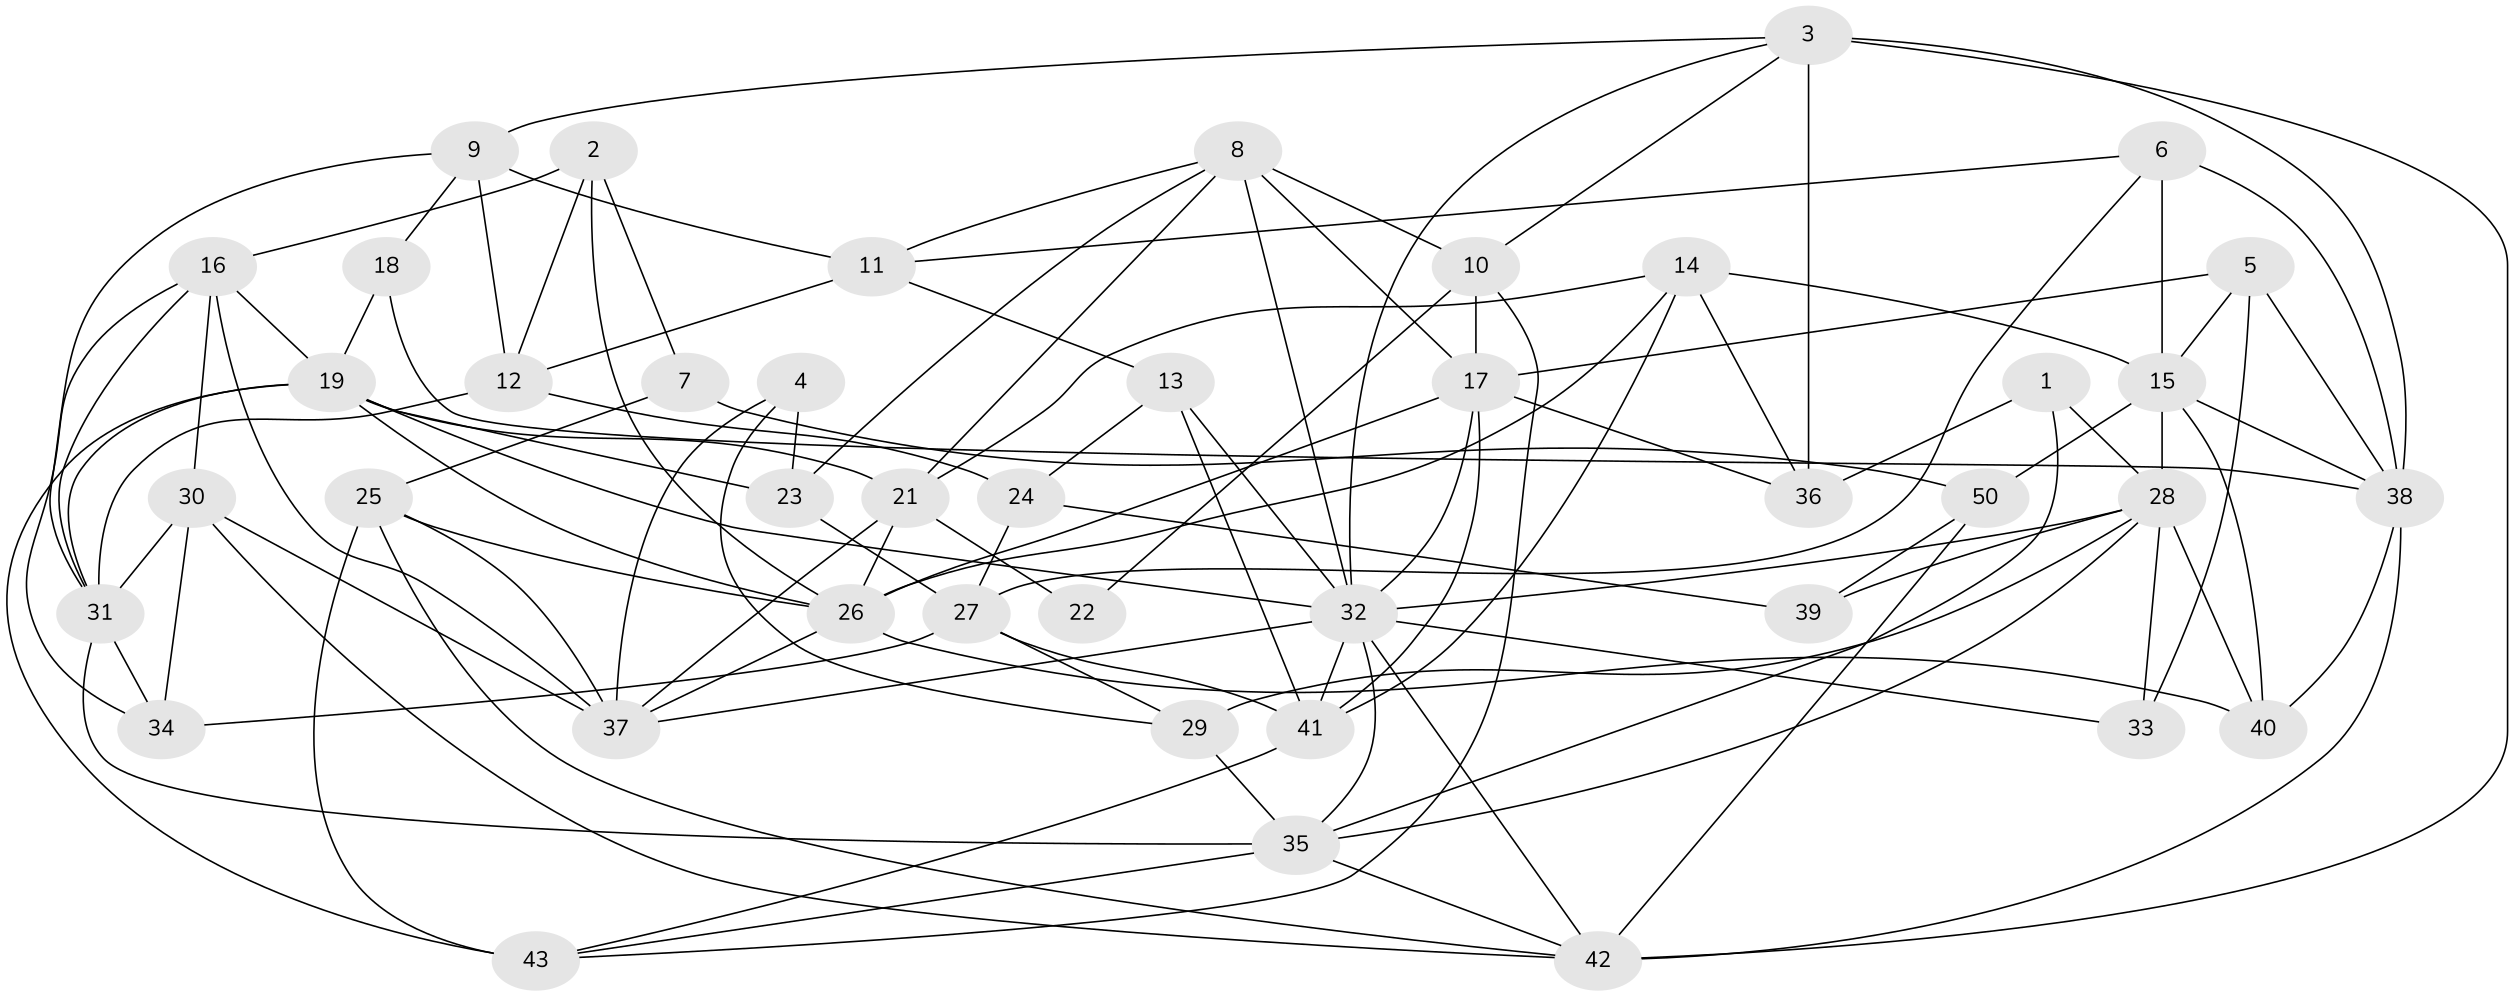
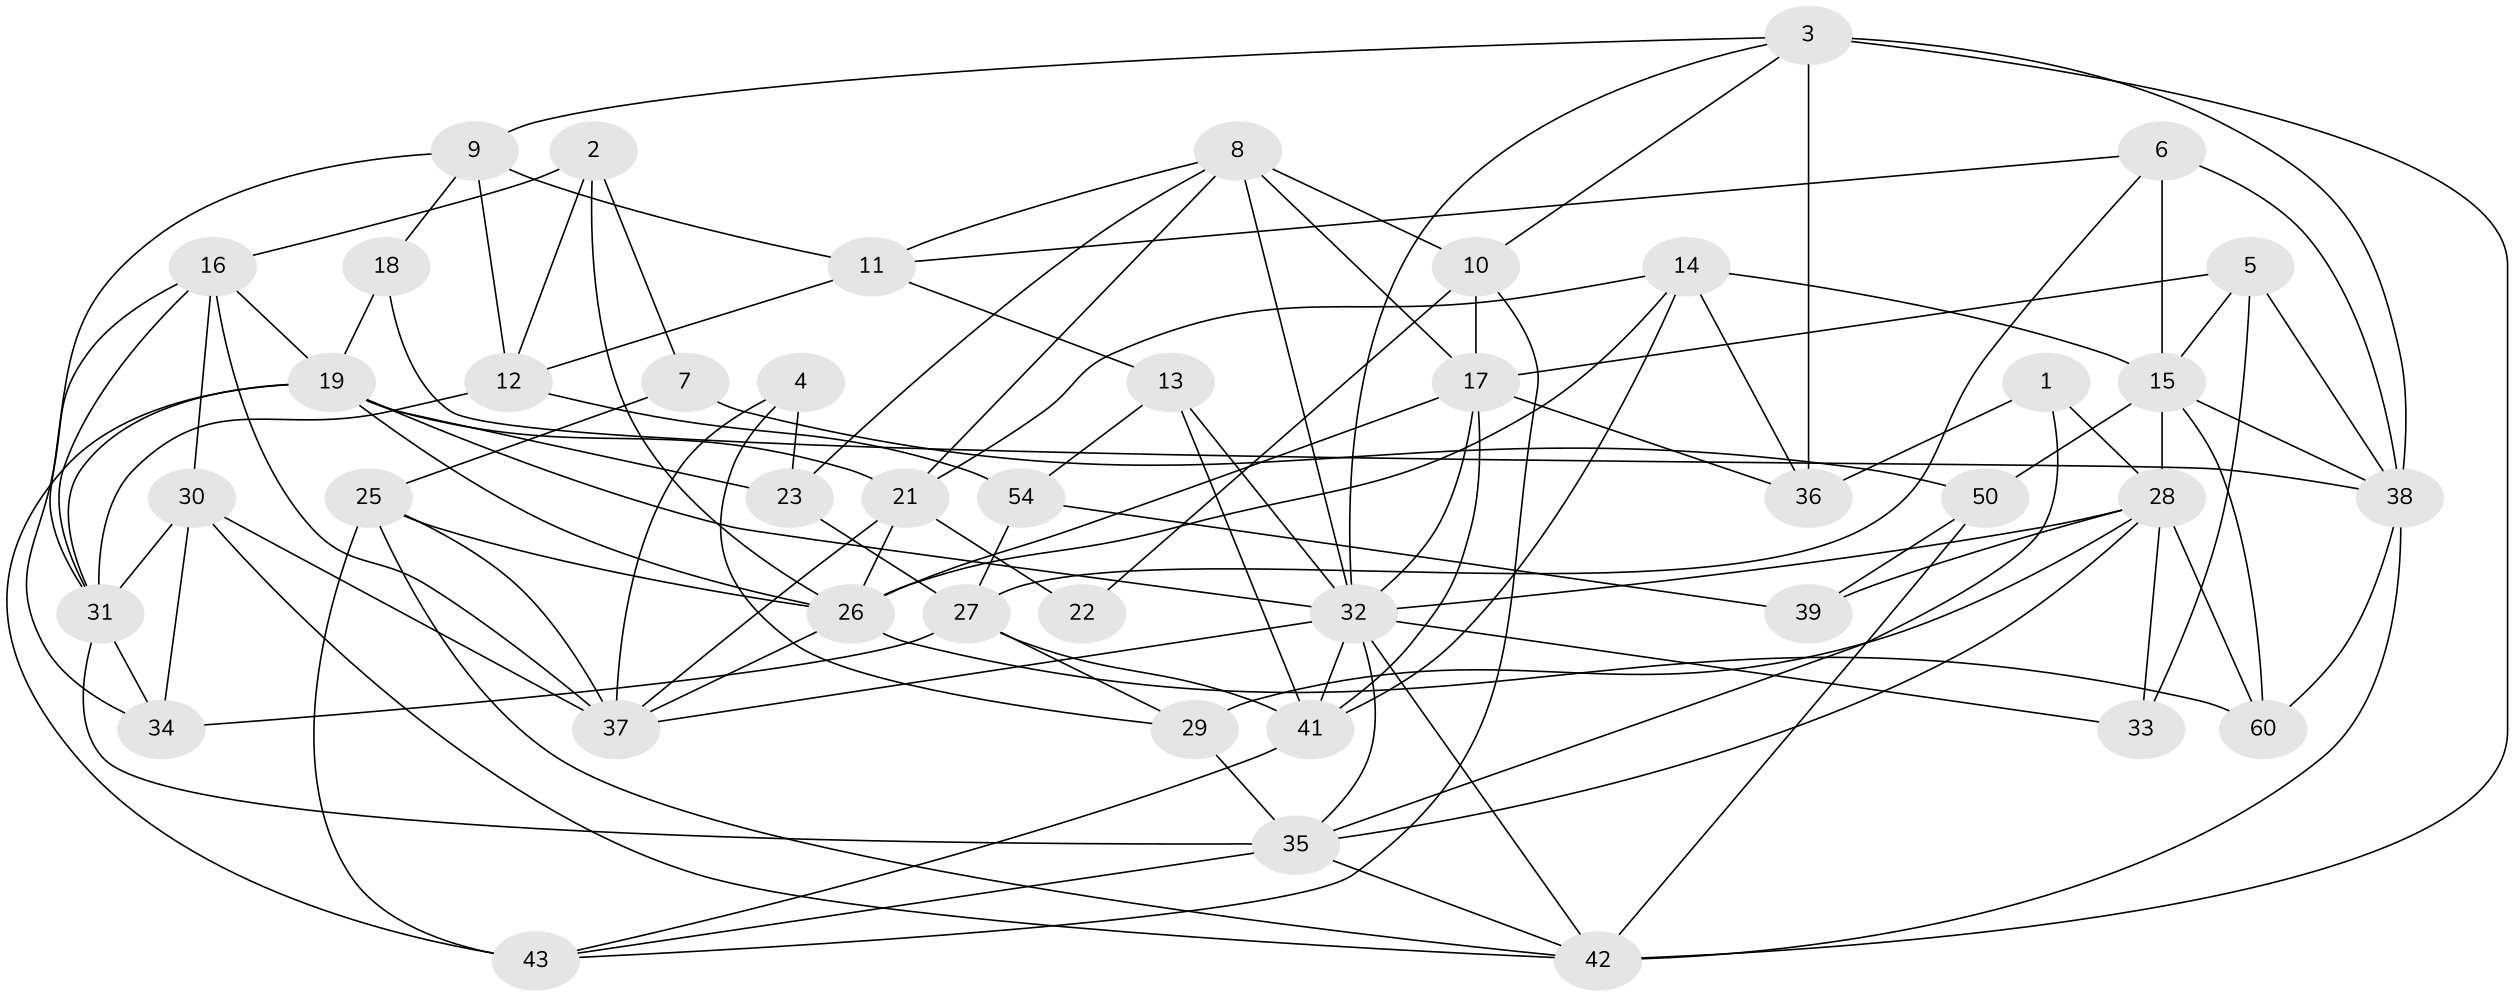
node "24": label "24" -> "54"
node "40": label "40" -> "60"
